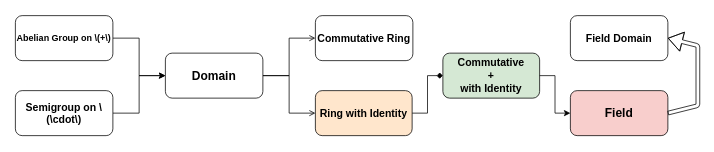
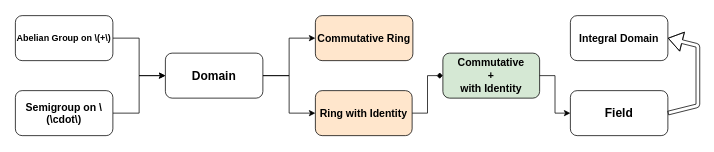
edge "Domain" -> "Commutative Ring": arrowhead open -> classic
node "Commutative Ring": fillcolor #ffffff -> #ffe6cc
node "Field Domain": label "Field Domain" -> "Integral Domain"
edge "Domain" -> "Ring with Identity": arrowhead open -> classic
node "Field": fillcolor #f8cecc -> #ffffff
